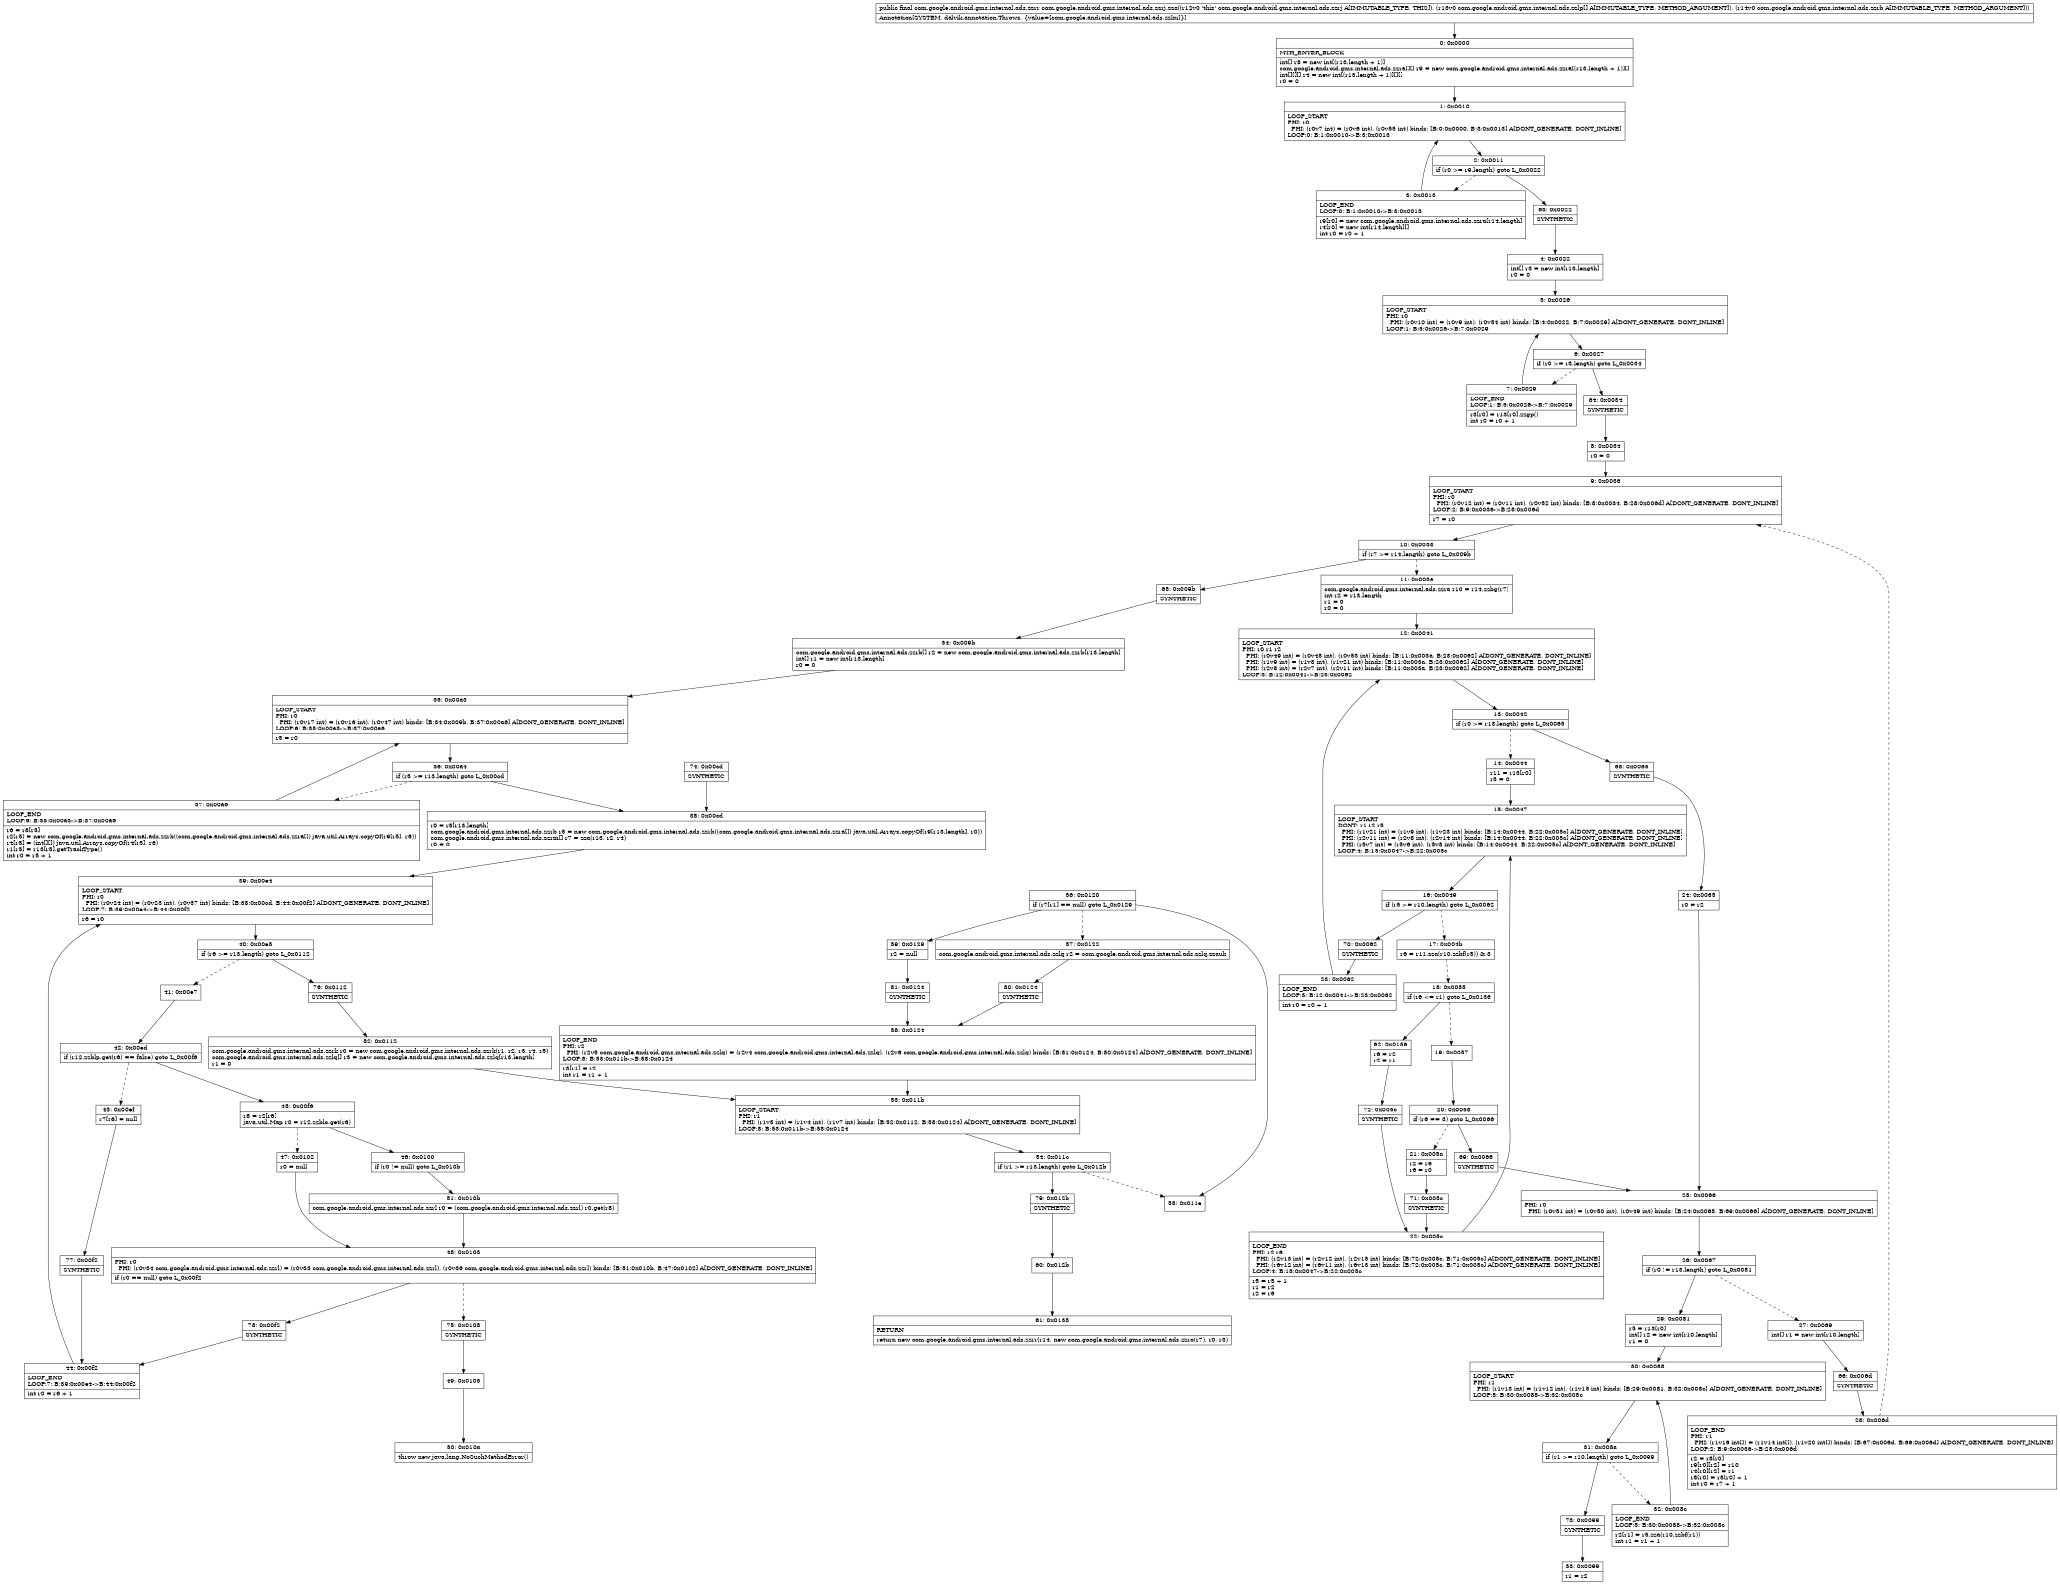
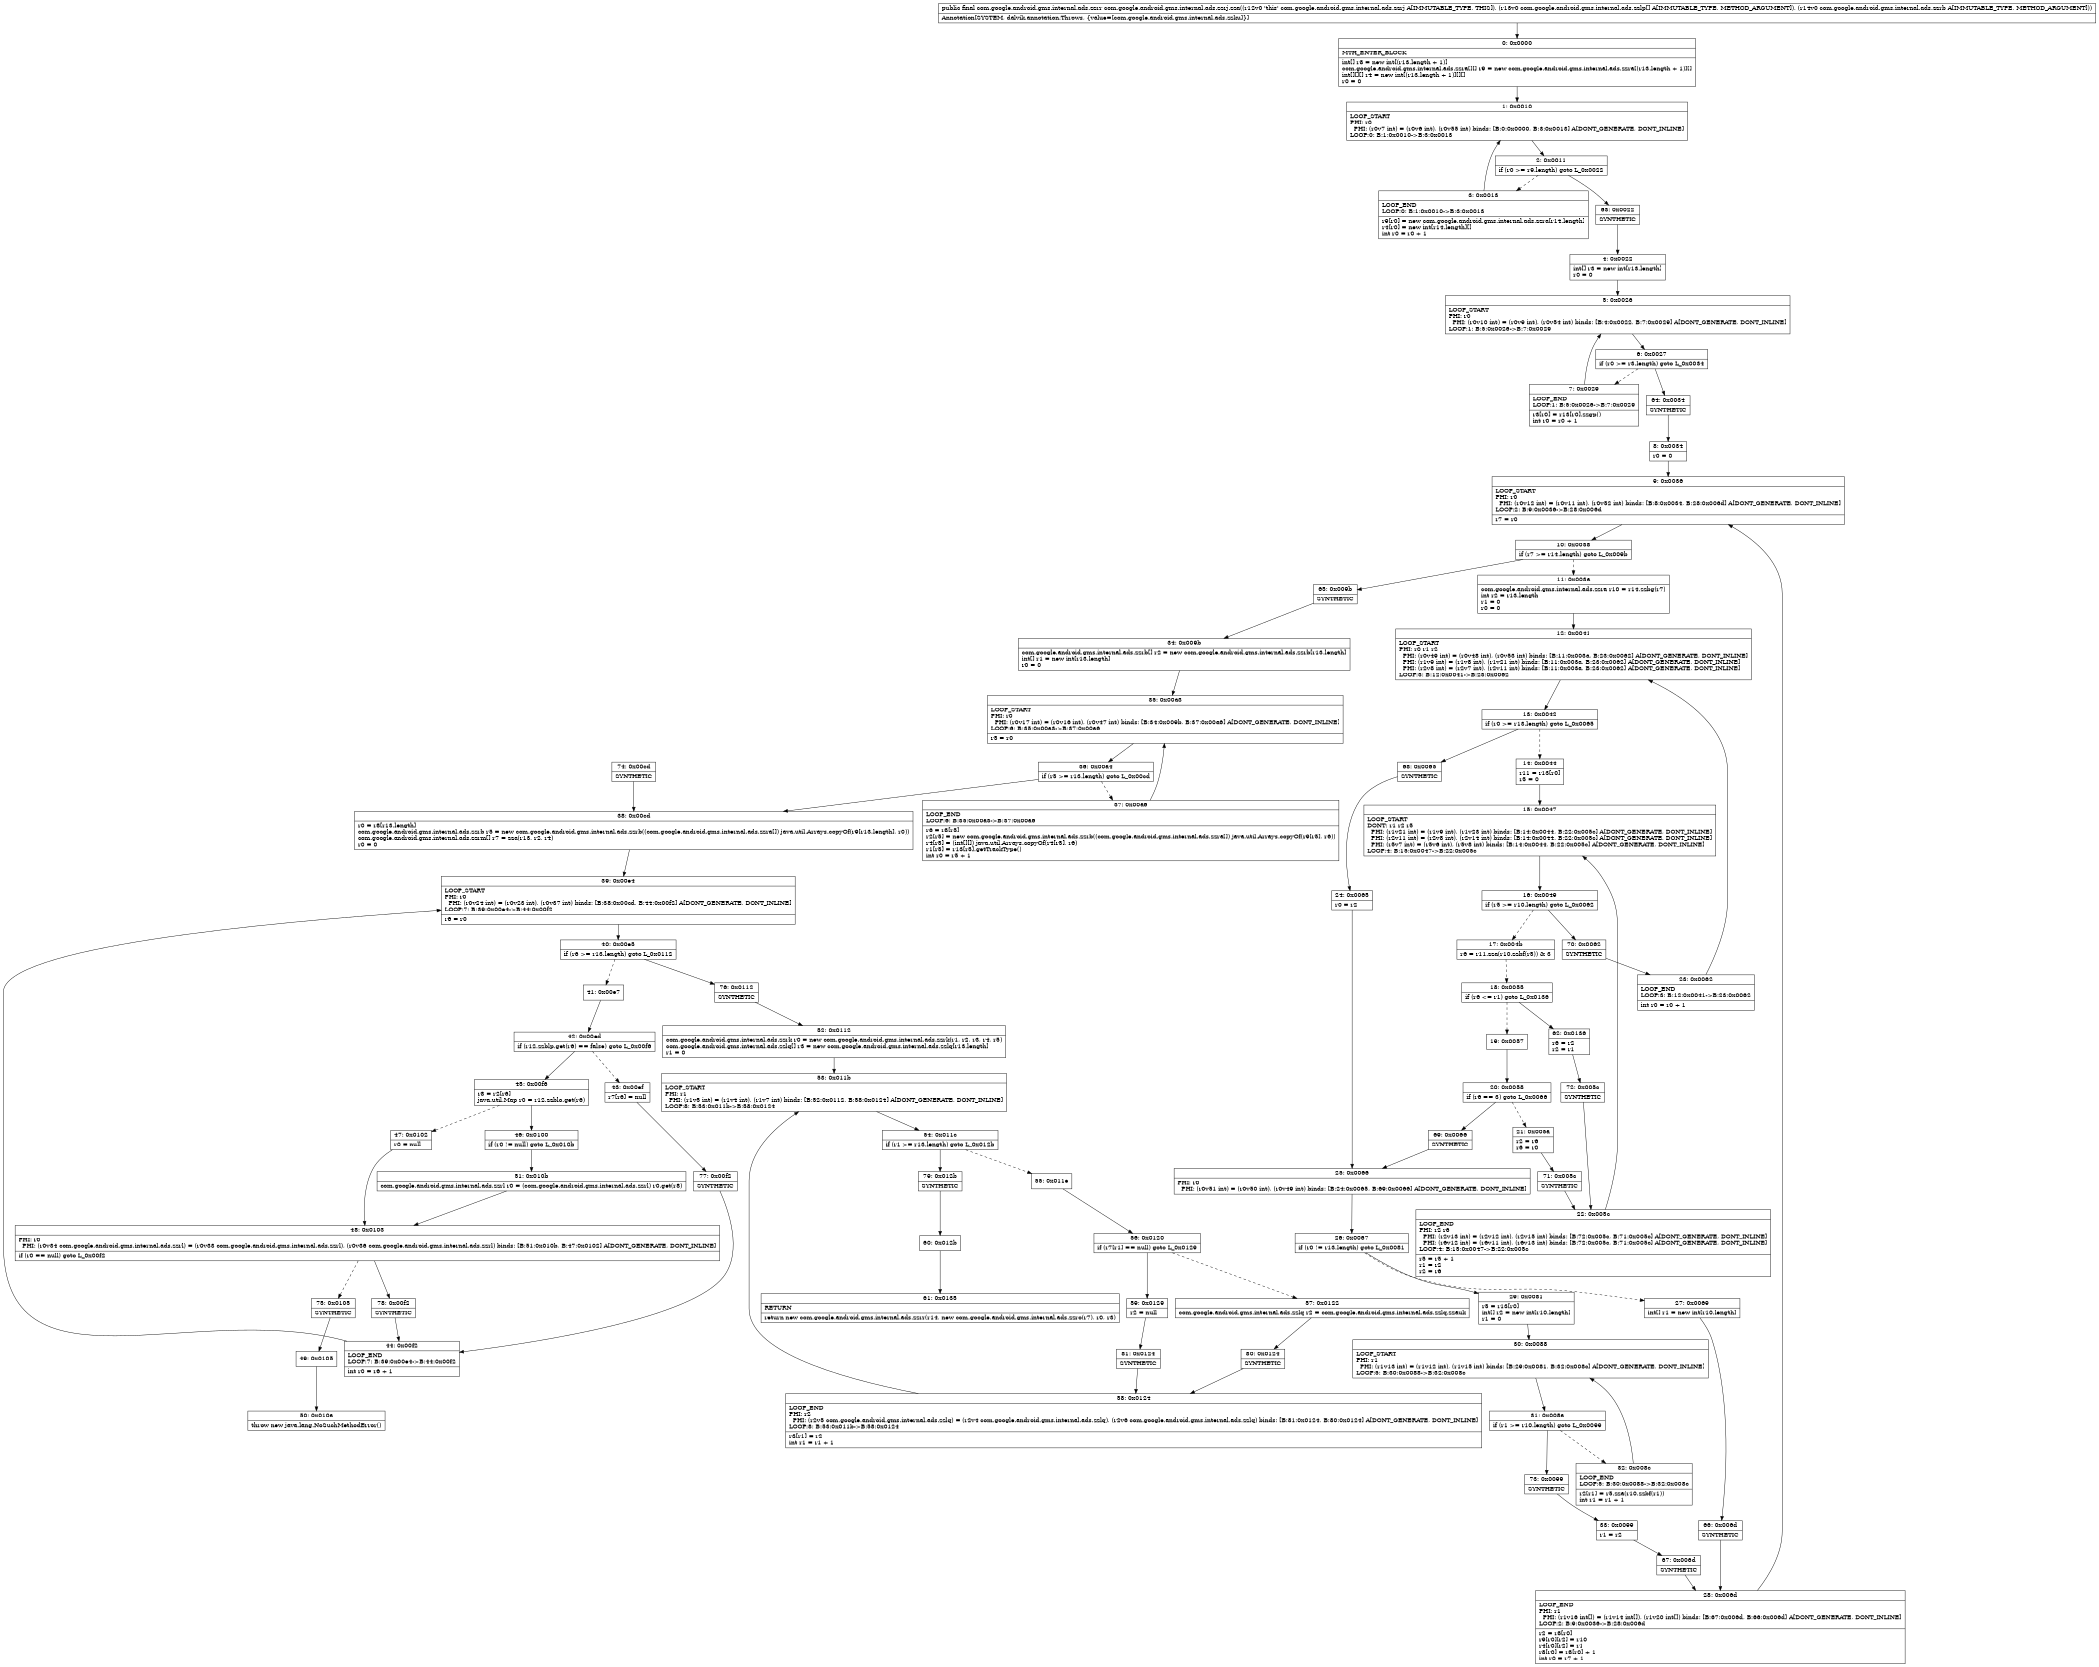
edge "28: 0x006d" -> "9: 0x0036": style dashed -> solid
edge "56: 0x0120" -> "55: 0x011e": reversed
node "67: 0x006d": added
